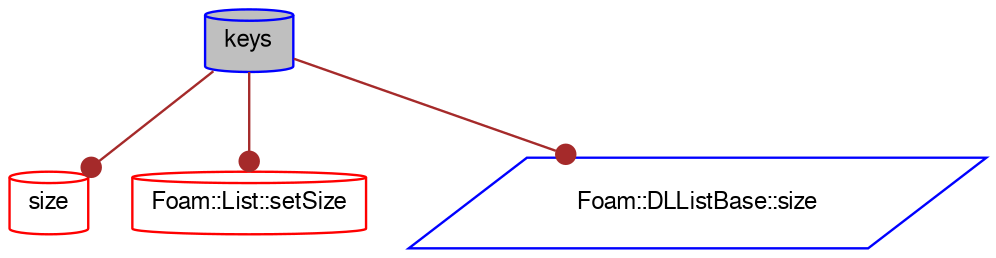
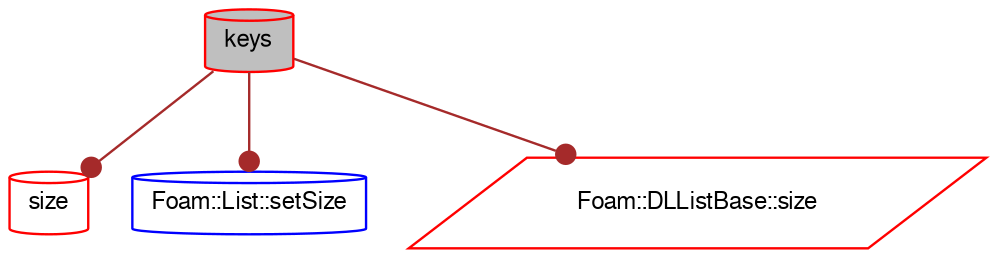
node "keys": color blue -> red
node "Foam::List::setSize": color red -> blue
node "Foam::DLListBase::size": color blue -> red
